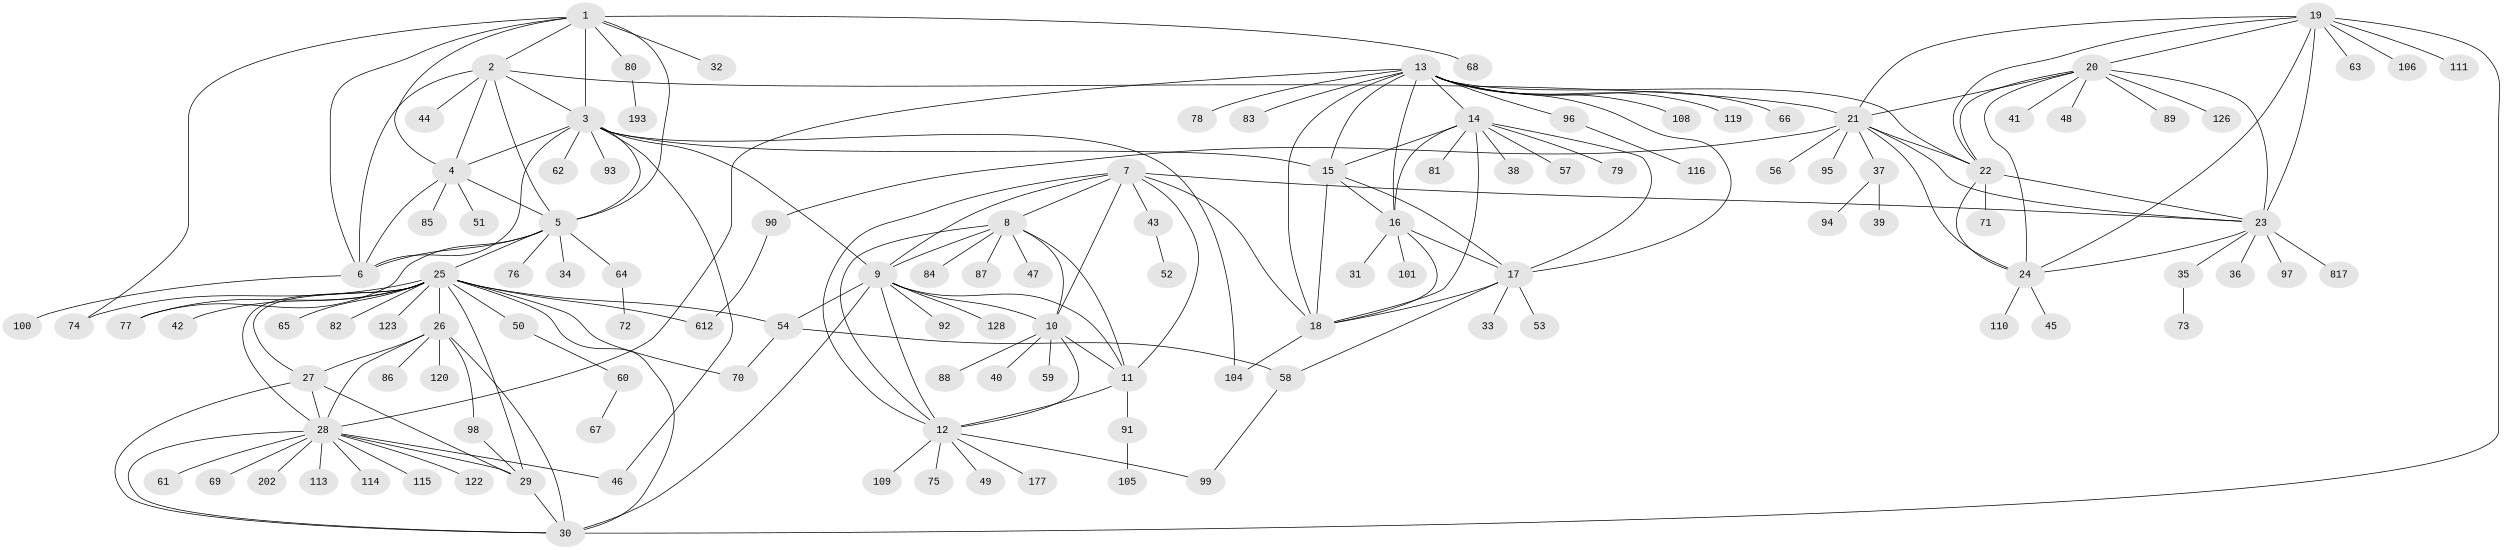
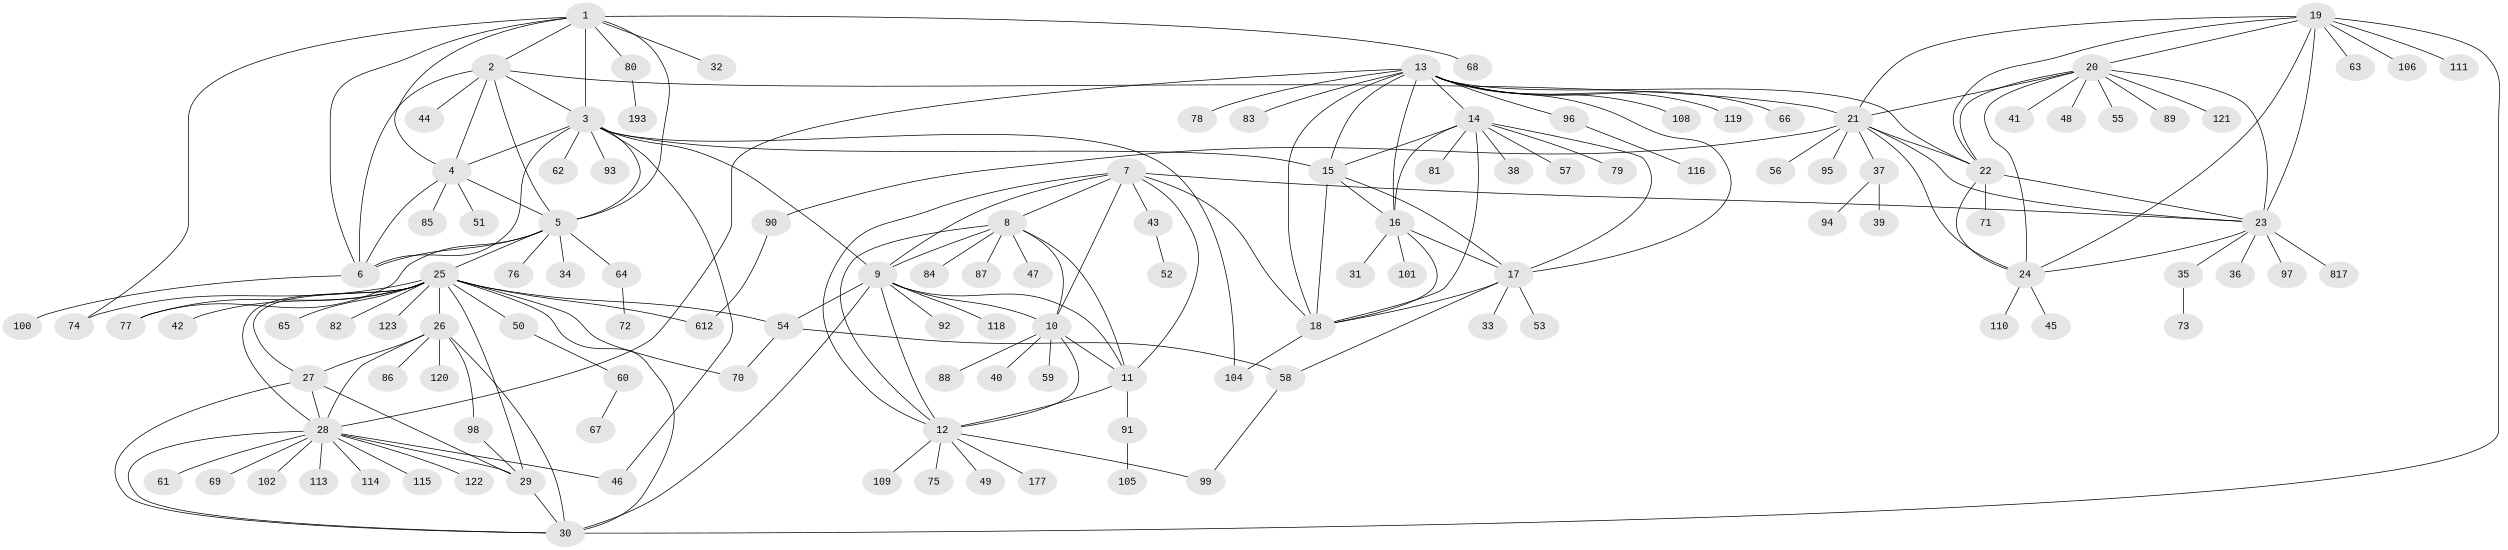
node "55": added
node "126": label "126" -> "121"
node "128": label "128" -> "118"
node "202": label "202" -> "102"
